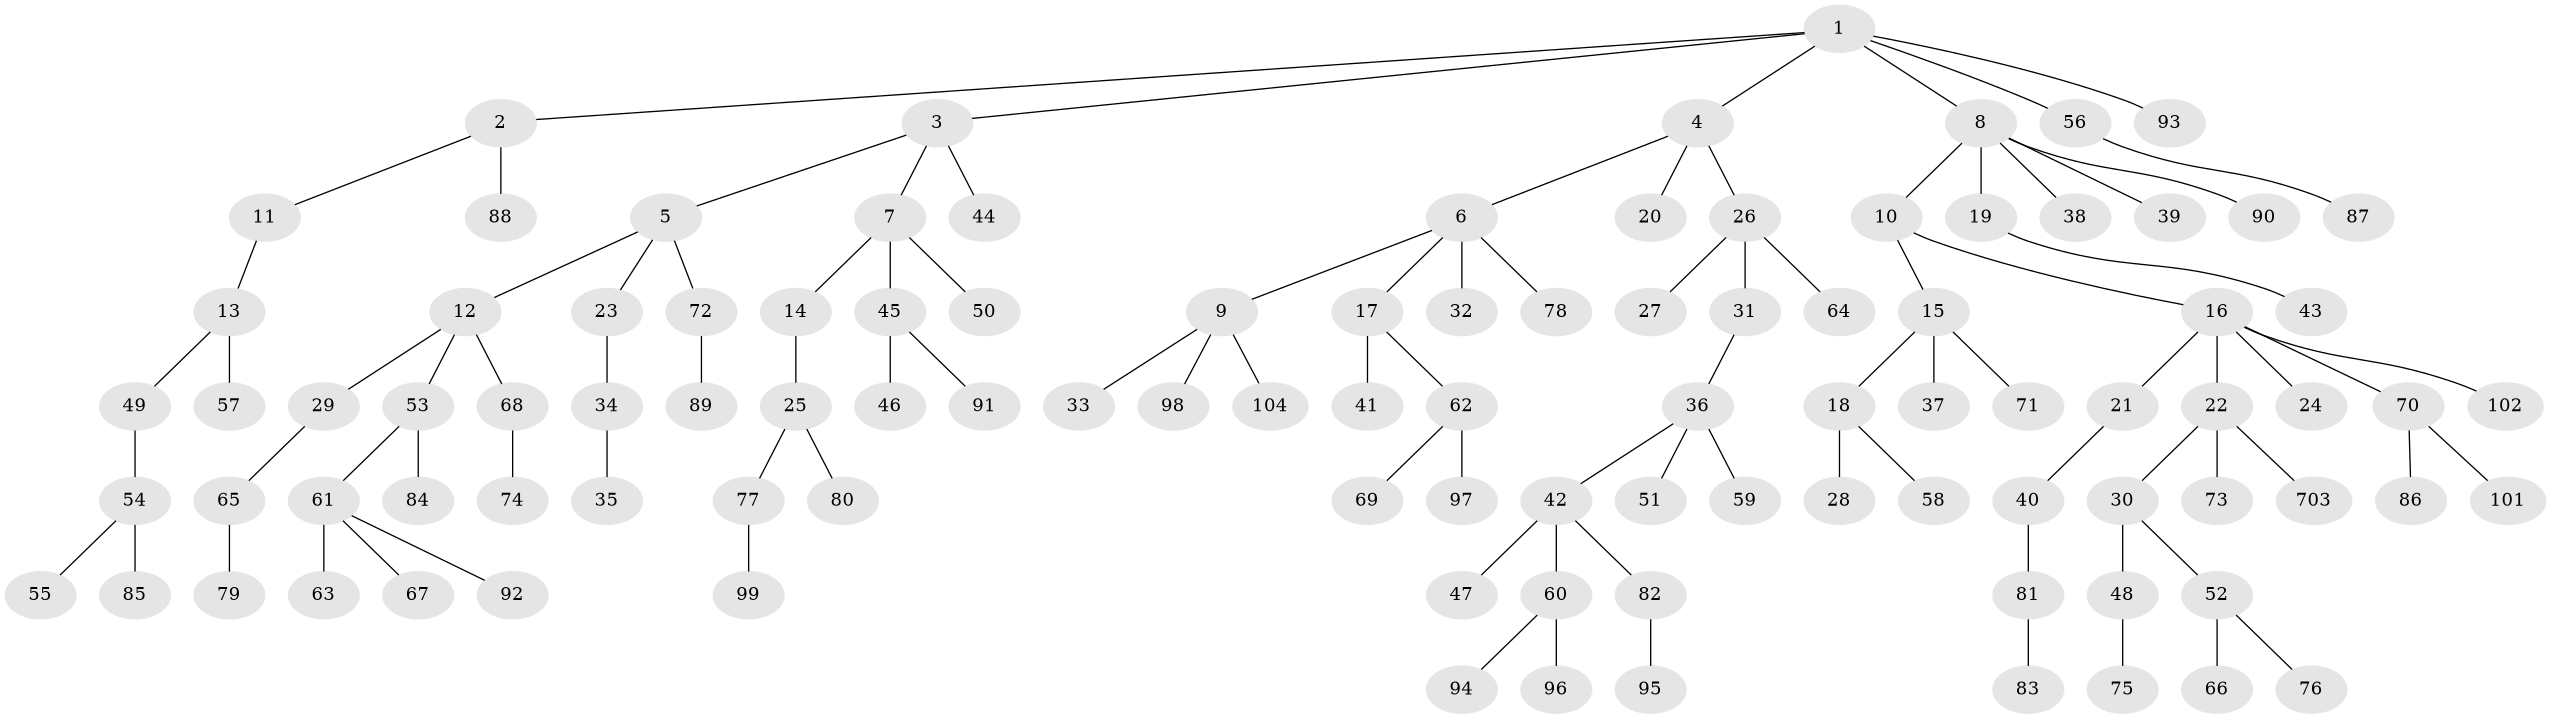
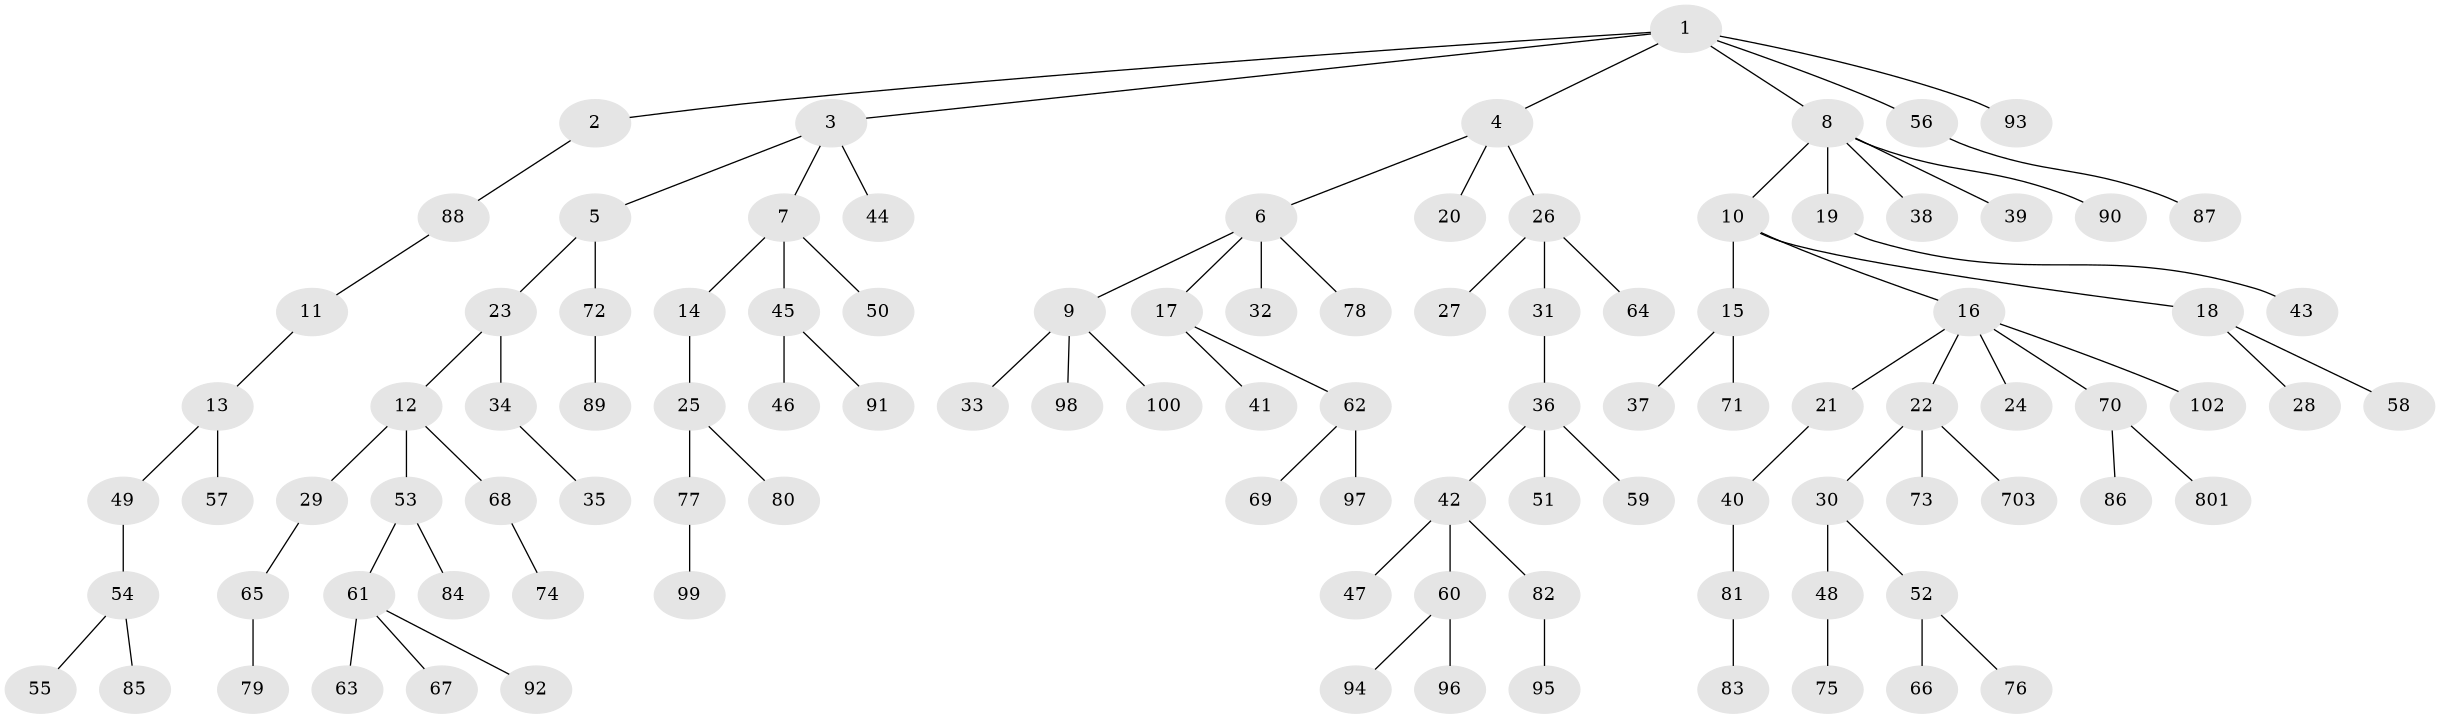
edge "2" -- "11": now "88" -- "11"
edge "5" -- "12": now "23" -- "12"
edge "15" -- "18": now "10" -- "18"
node "104": label "104" -> "100"
node "101": label "101" -> "801"
